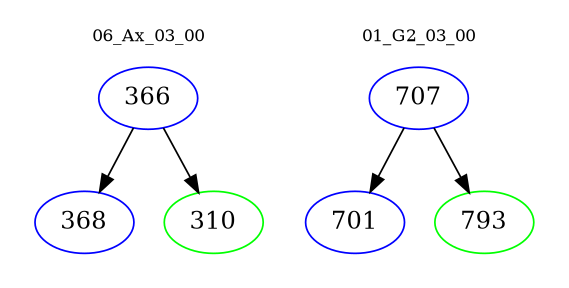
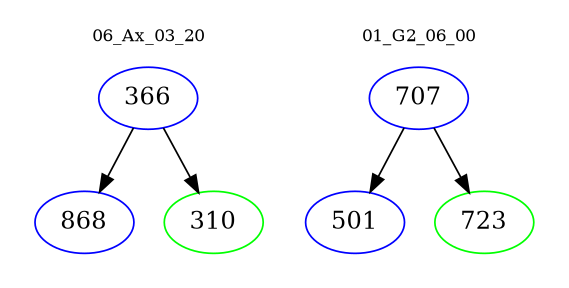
cluster "06_Ax_03_00": label "06_Ax_03_00" -> "06_Ax_03_20"
cluster "01_G2_03_00": label "01_G2_03_00" -> "01_G2_06_00"
node "368": label "368" -> "868"
node "701": label "701" -> "501"
node "793": label "793" -> "723"
